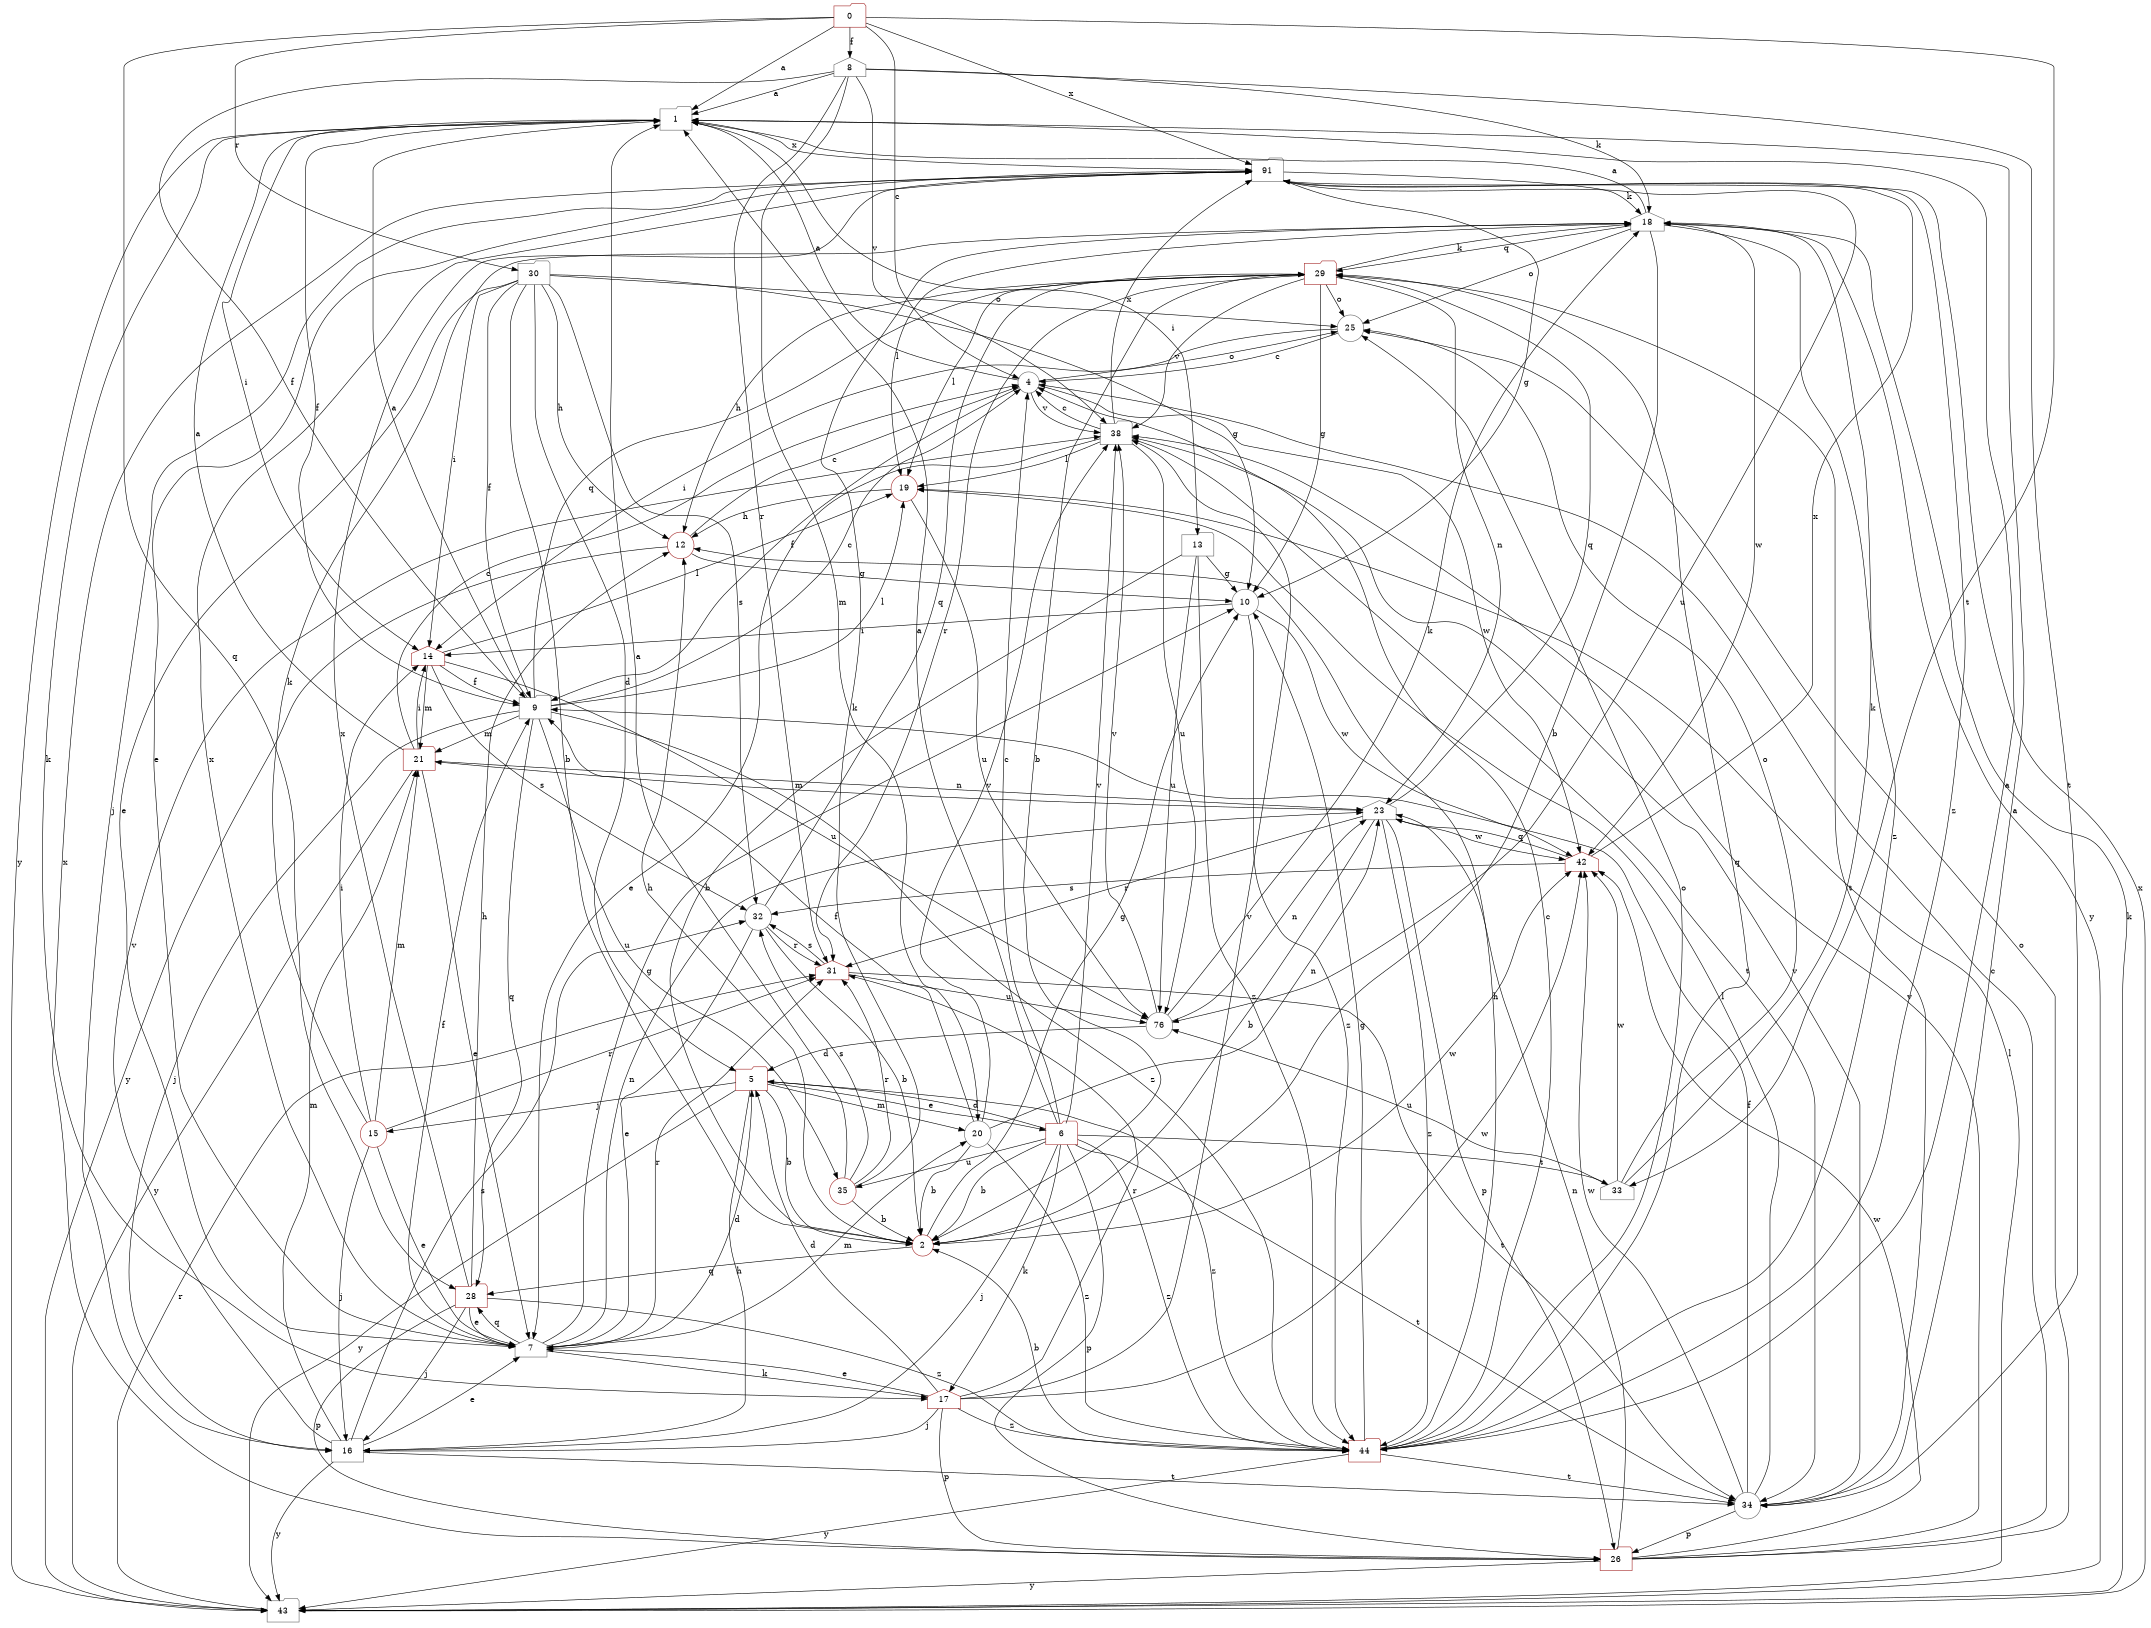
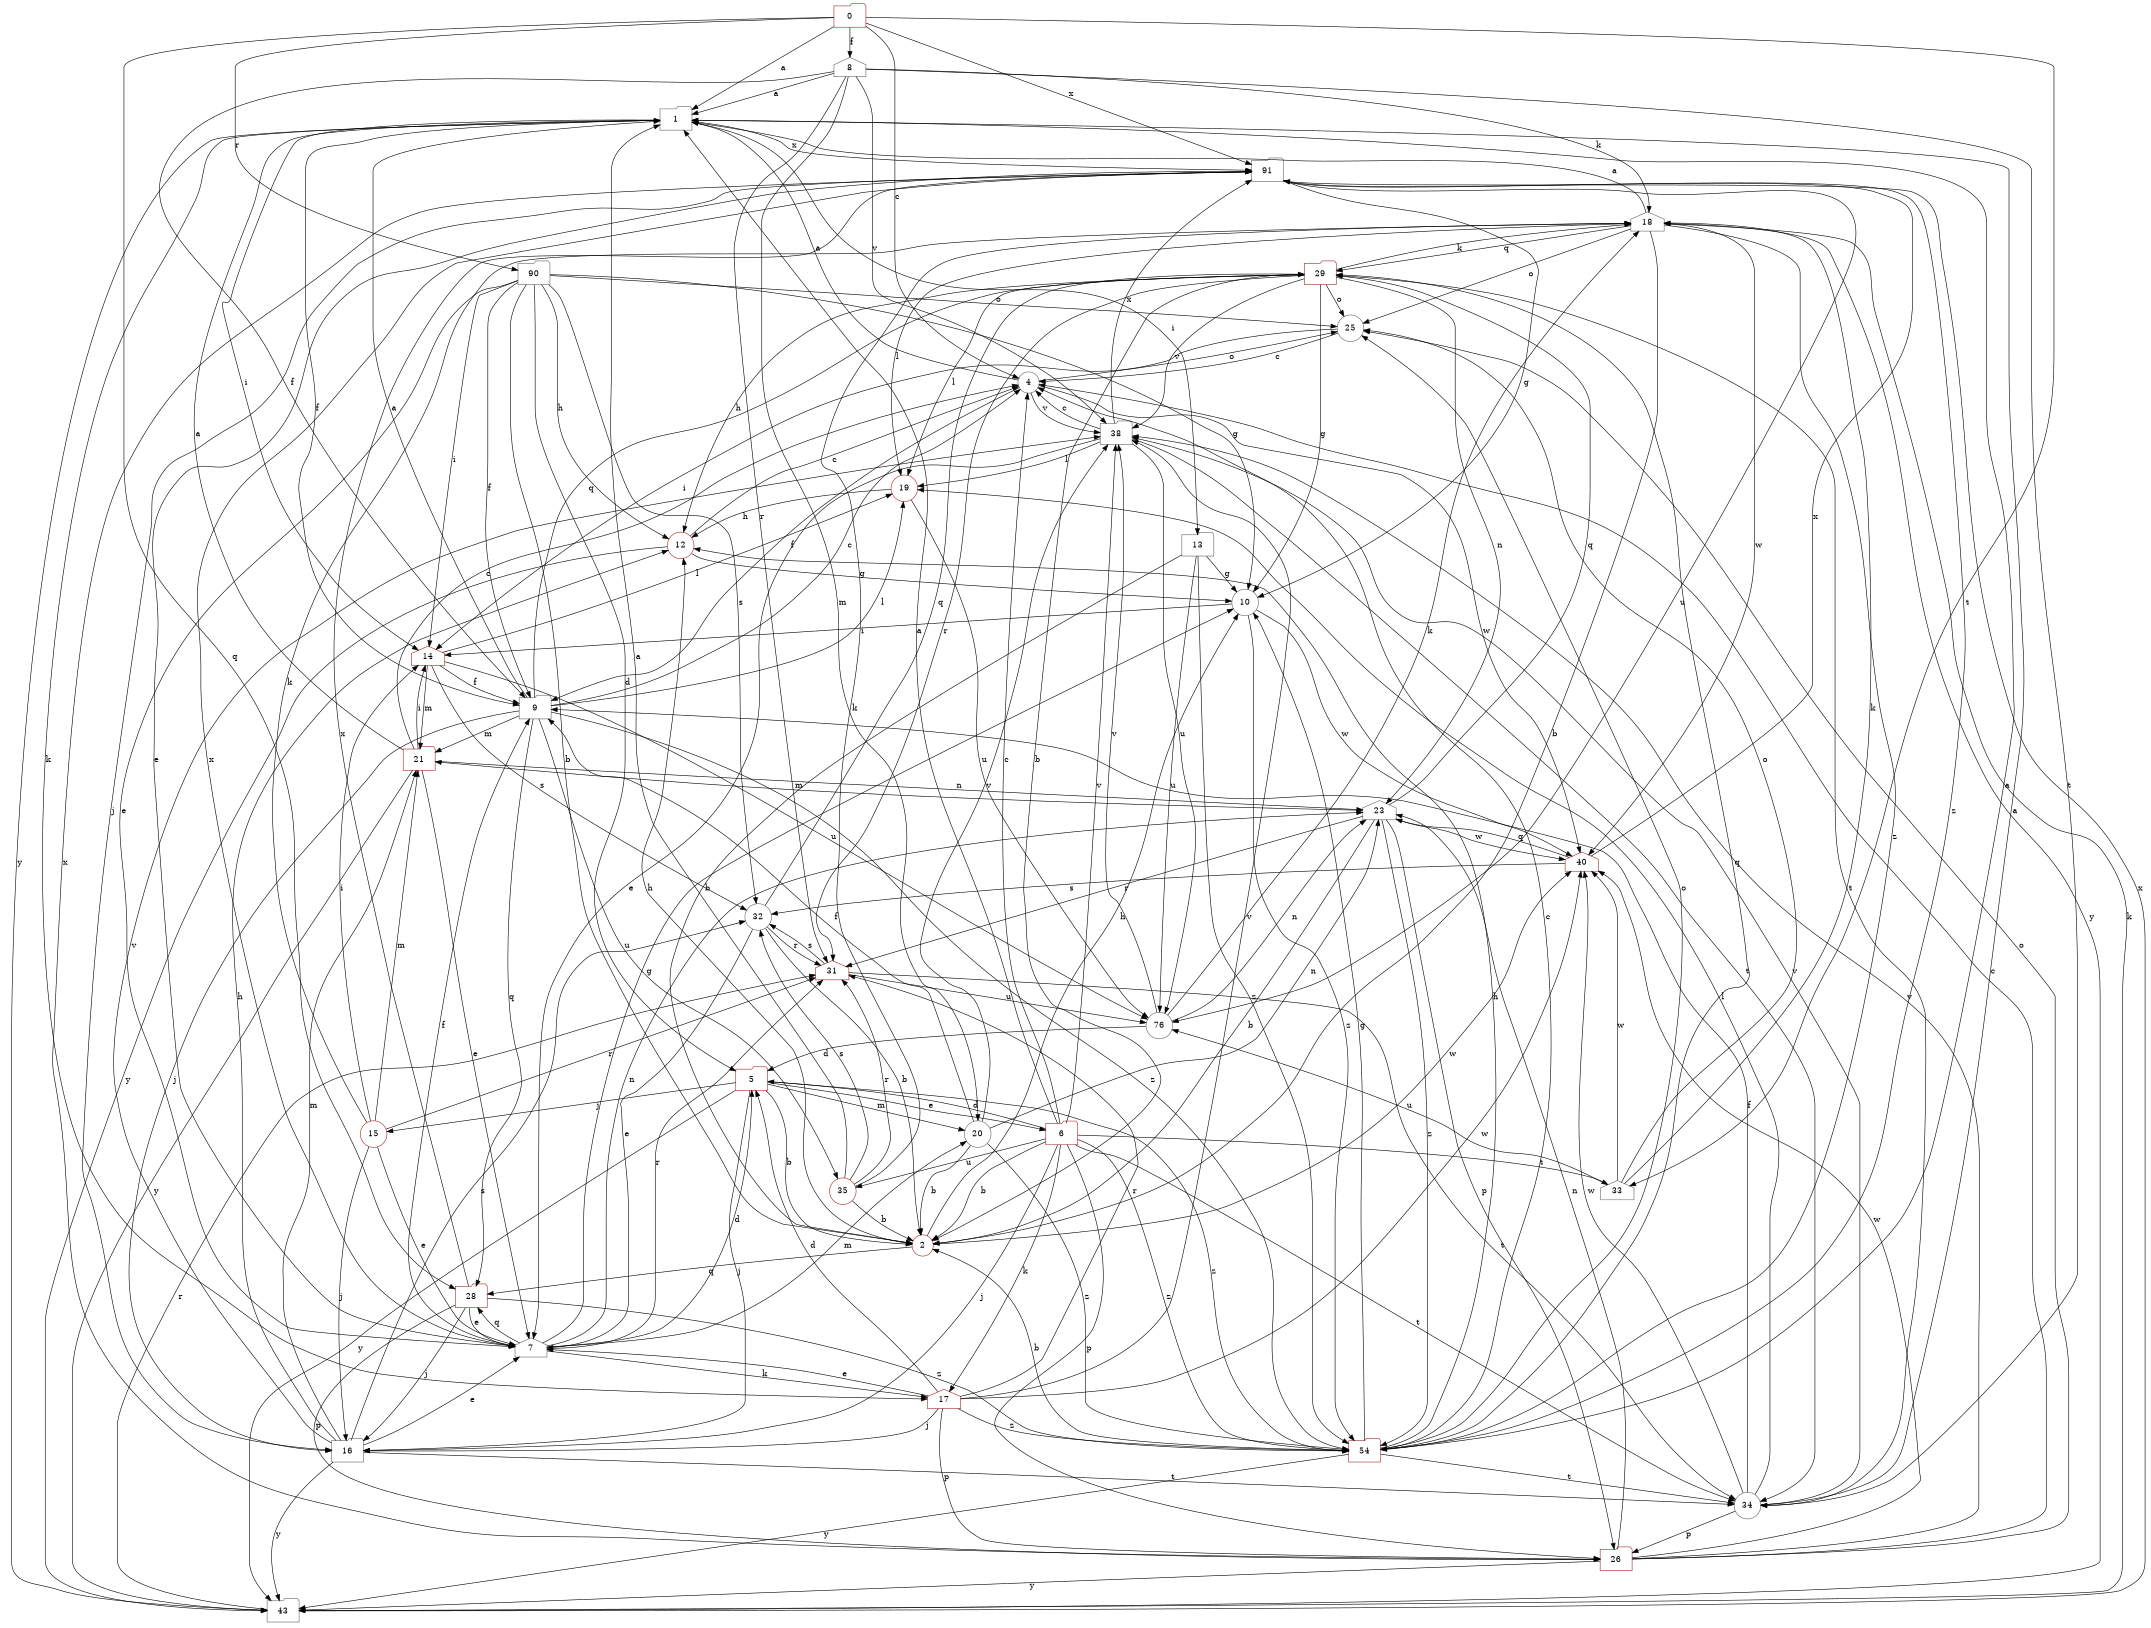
edge "91" -> "18": removed, label "k"
node "30": label "30" -> "90"
node "42": label "42" -> "40"
edge "28" -> "12": now "16" -> "12"
edge "2" -> "10": label "g" -> "h"
edge "5" -> "16": label "h" -> "j"
node "44": label "44" -> "54"
edge "43" -> "19": removed, label "l"
